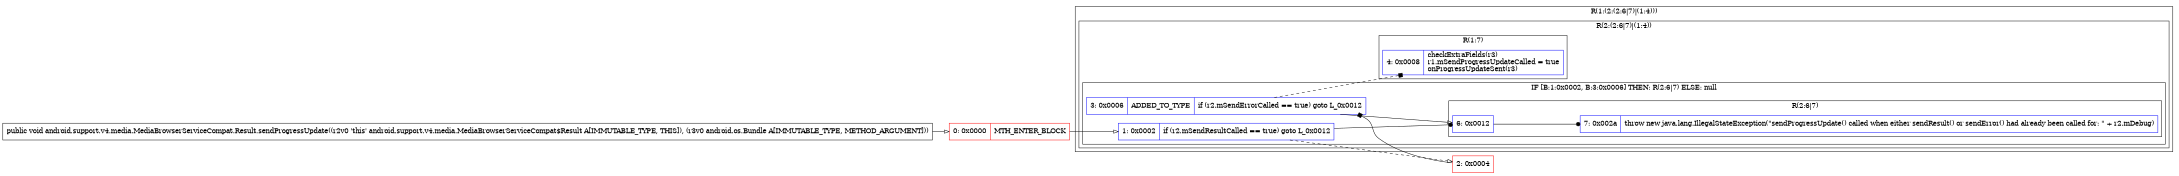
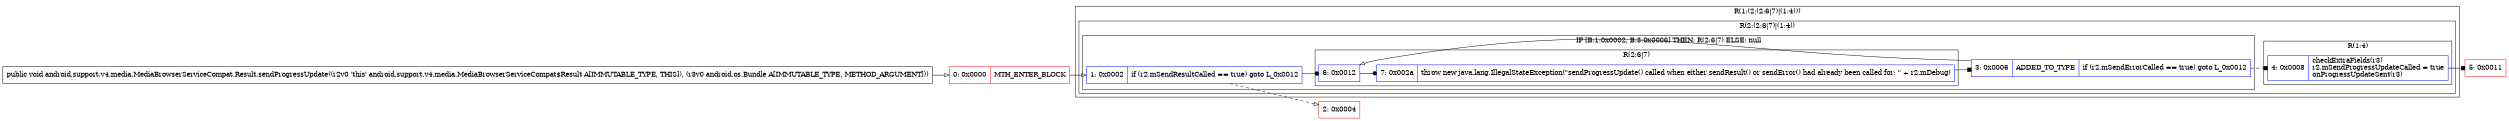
cluster "R(1:7)": label "R(1:7)" -> "R(1:4)"
node "4: 0x0008": text "r1.mSendProgressUpdateCalled = true" -> "r2.mSendProgressUpdateCalled = true"
node "5: 0x0011": added
edge "2: 0x0004" -> "3: 0x0006": now "7: 0x002a" -> "3: 0x0006"
